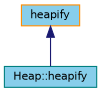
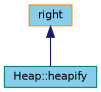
node "heapify": label "heapify" -> "right"
